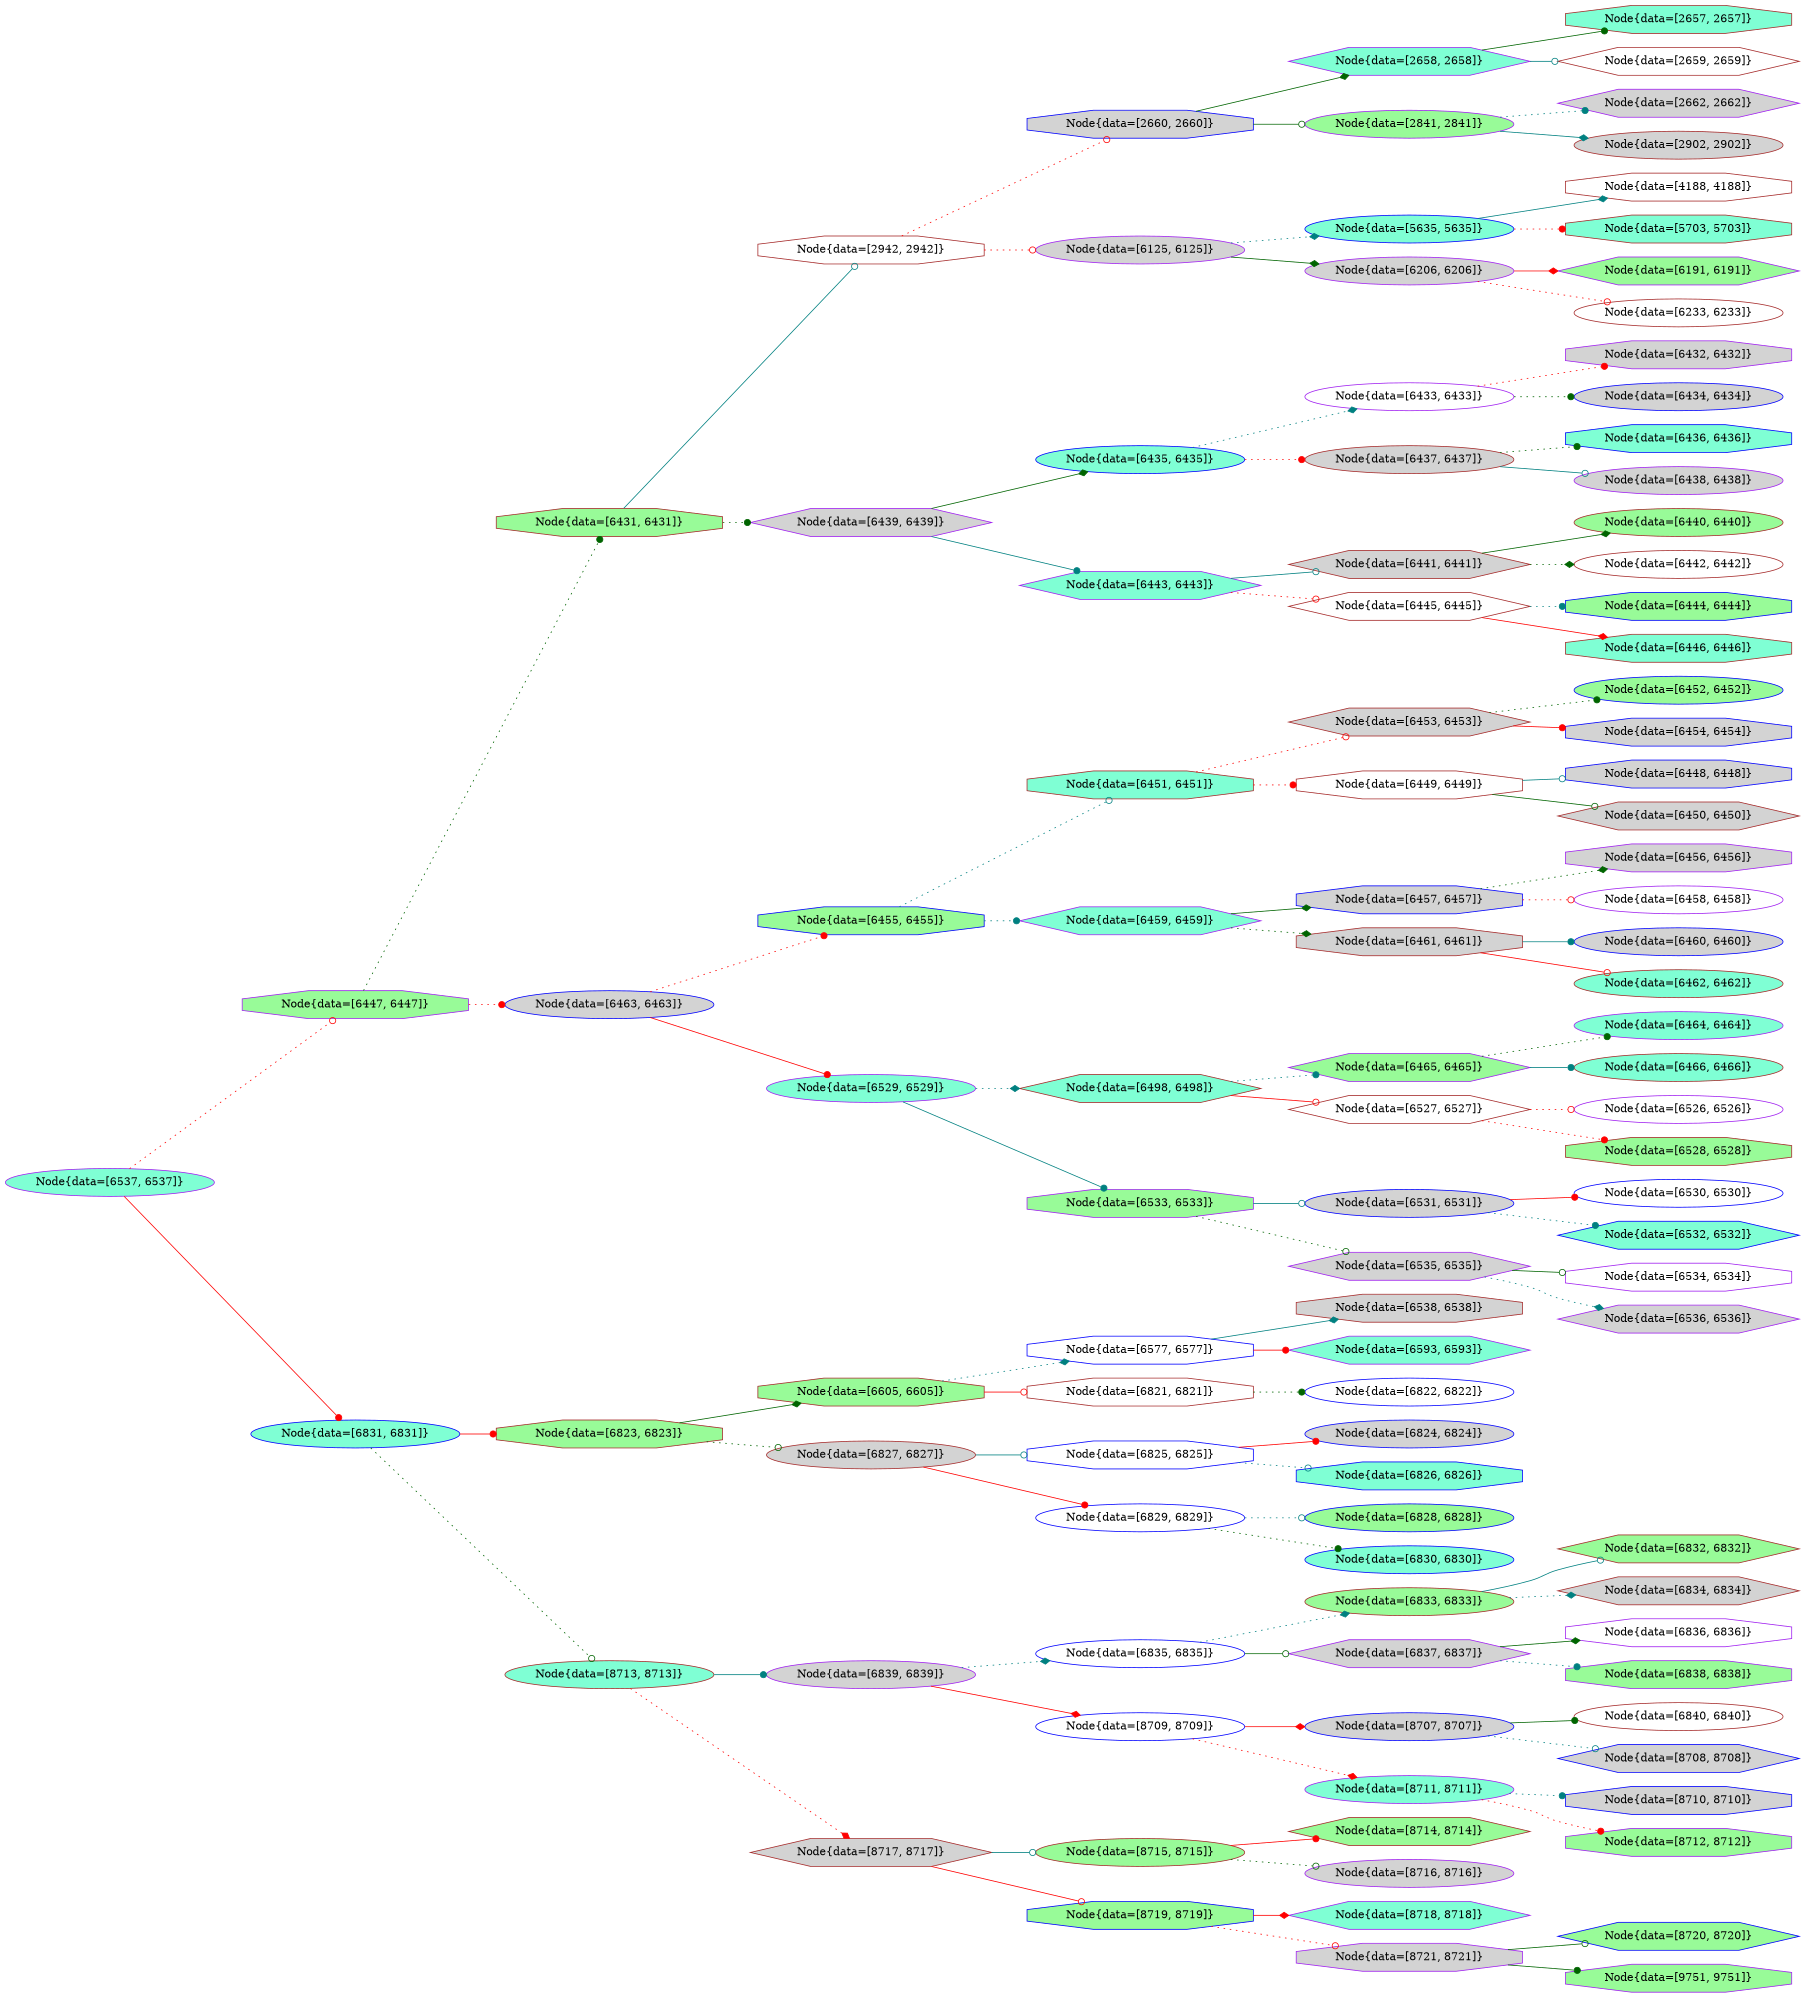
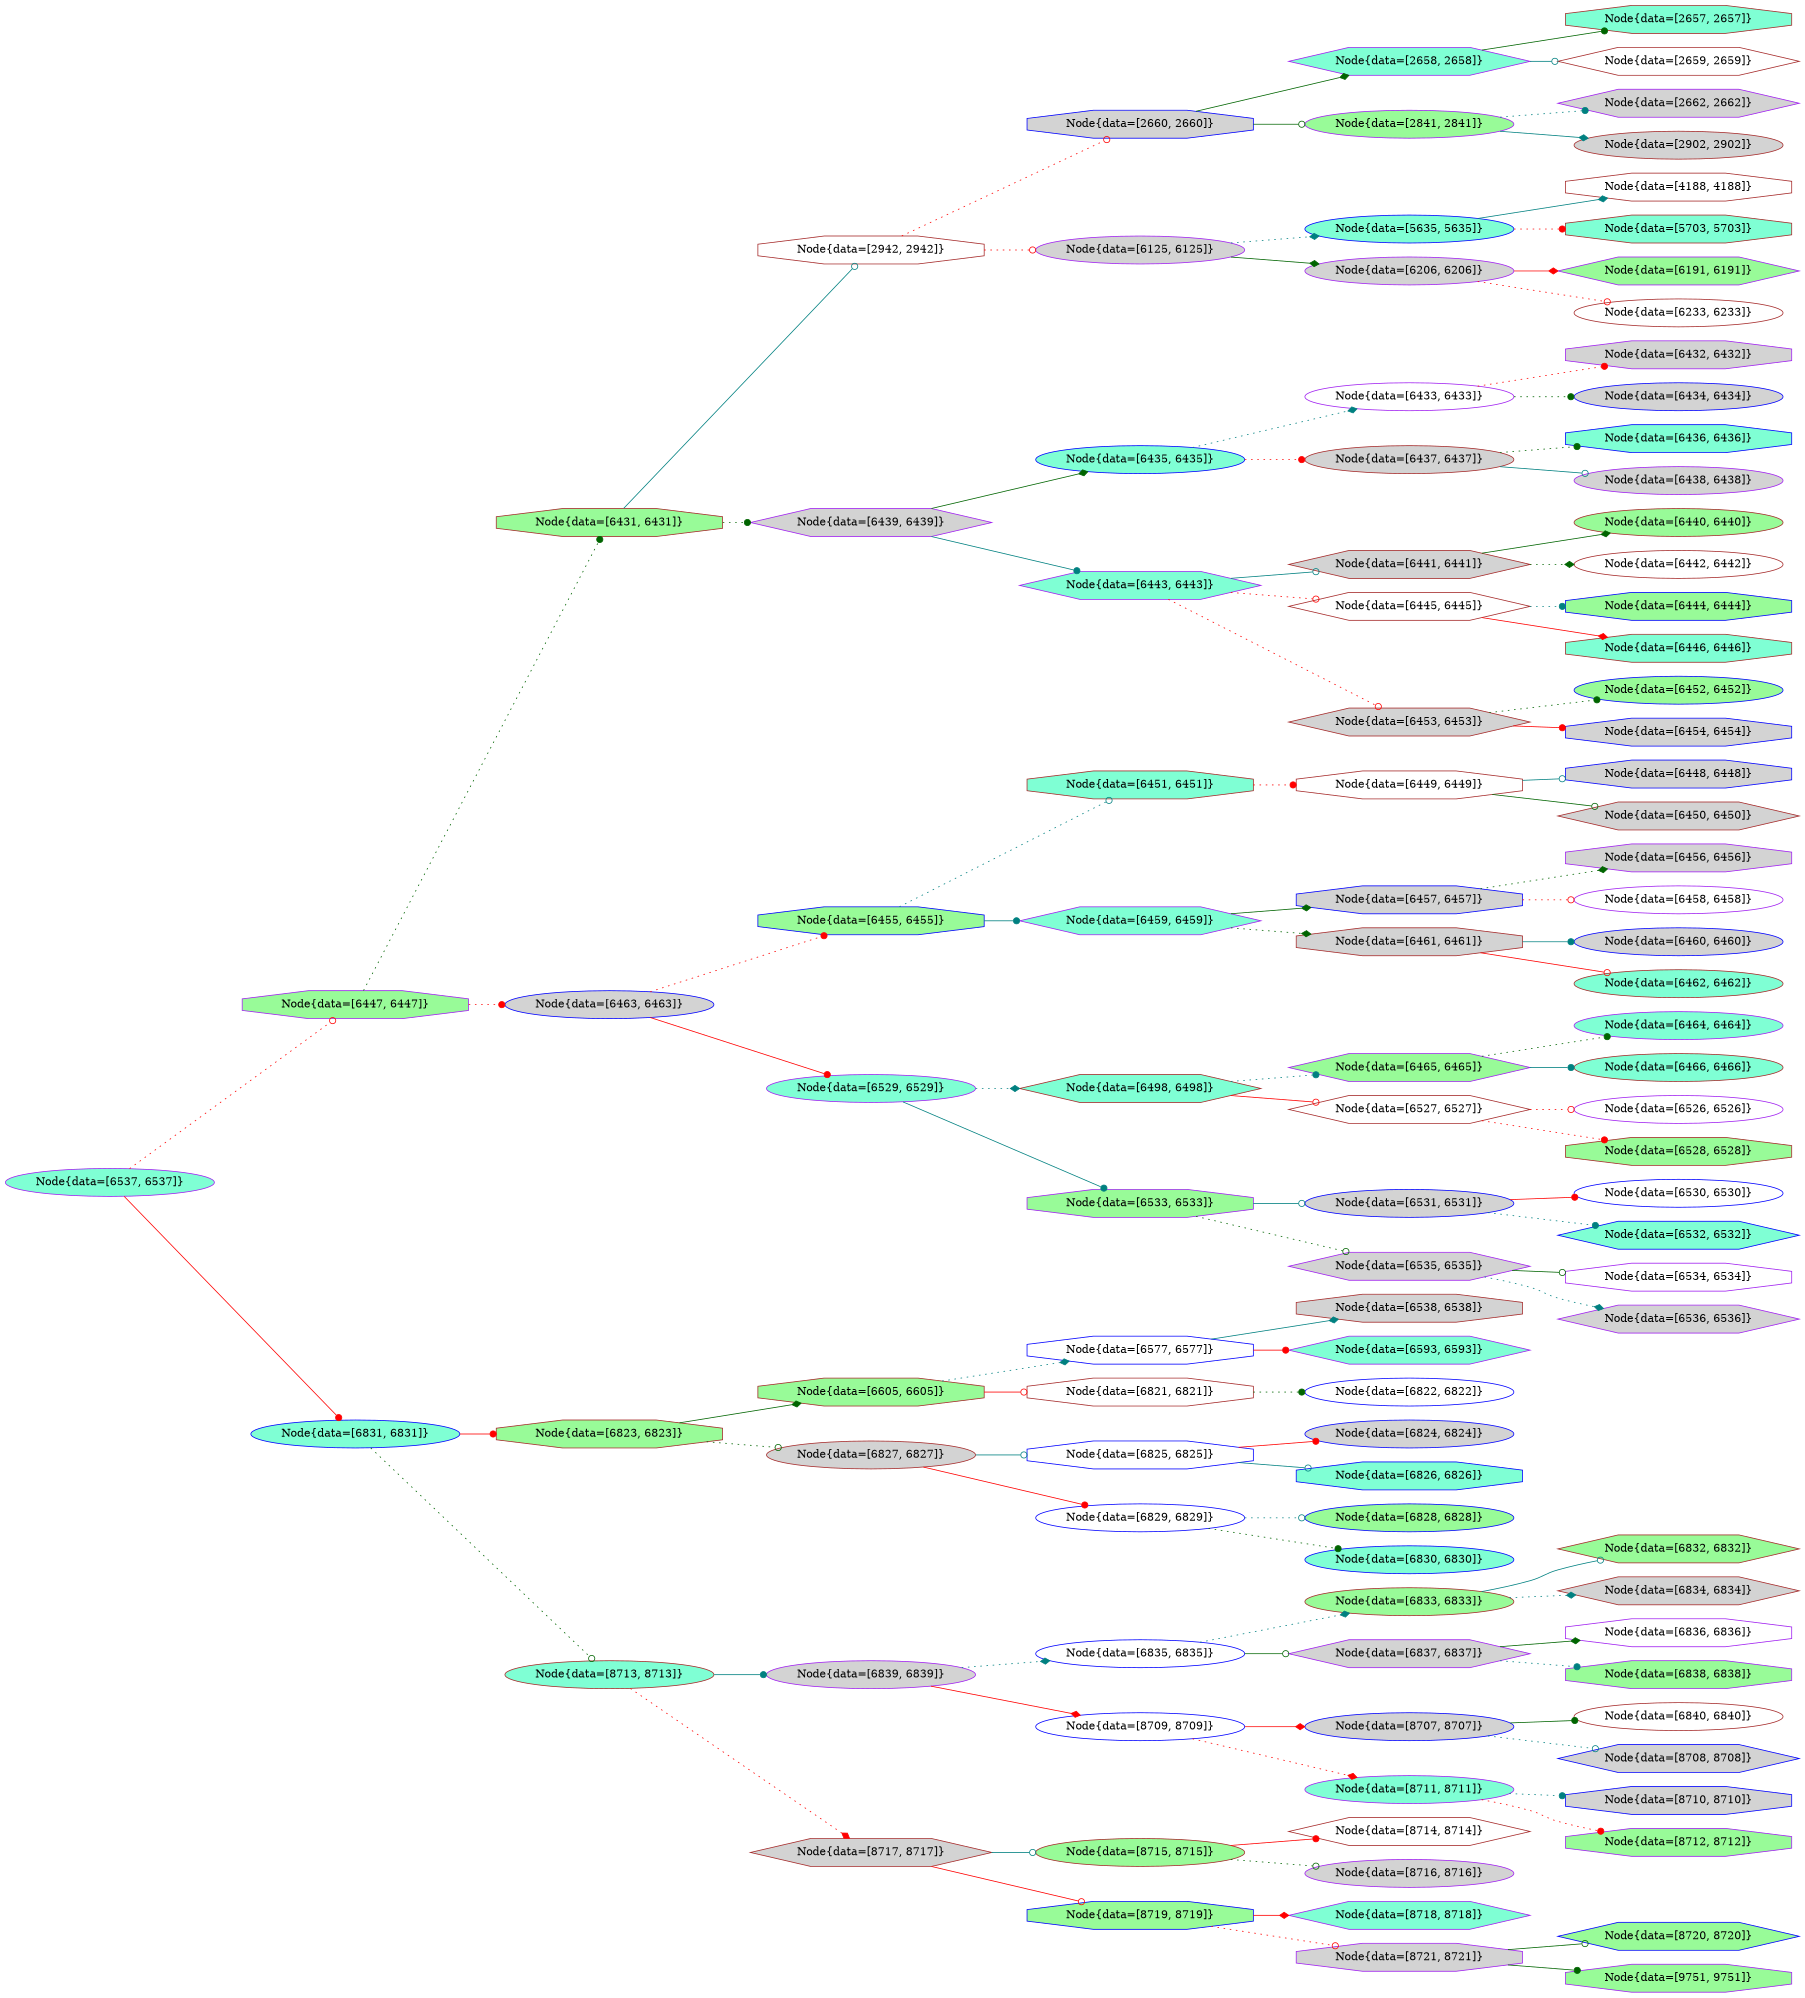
edge "Node{data=[6451, 6451]}" -> "Node{data=[6453, 6453]}": now "Node{data=[6443, 6443]}" -> "Node{data=[6453, 6453]}"
edge "Node{data=[6455, 6455]}" -> "Node{data=[6459, 6459]}": style dotted -> solid
edge "Node{data=[6825, 6825]}" -> "Node{data=[6826, 6826]}": style dotted -> solid
node "Node{data=[8714, 8714]}": fillcolor palegreen -> white
